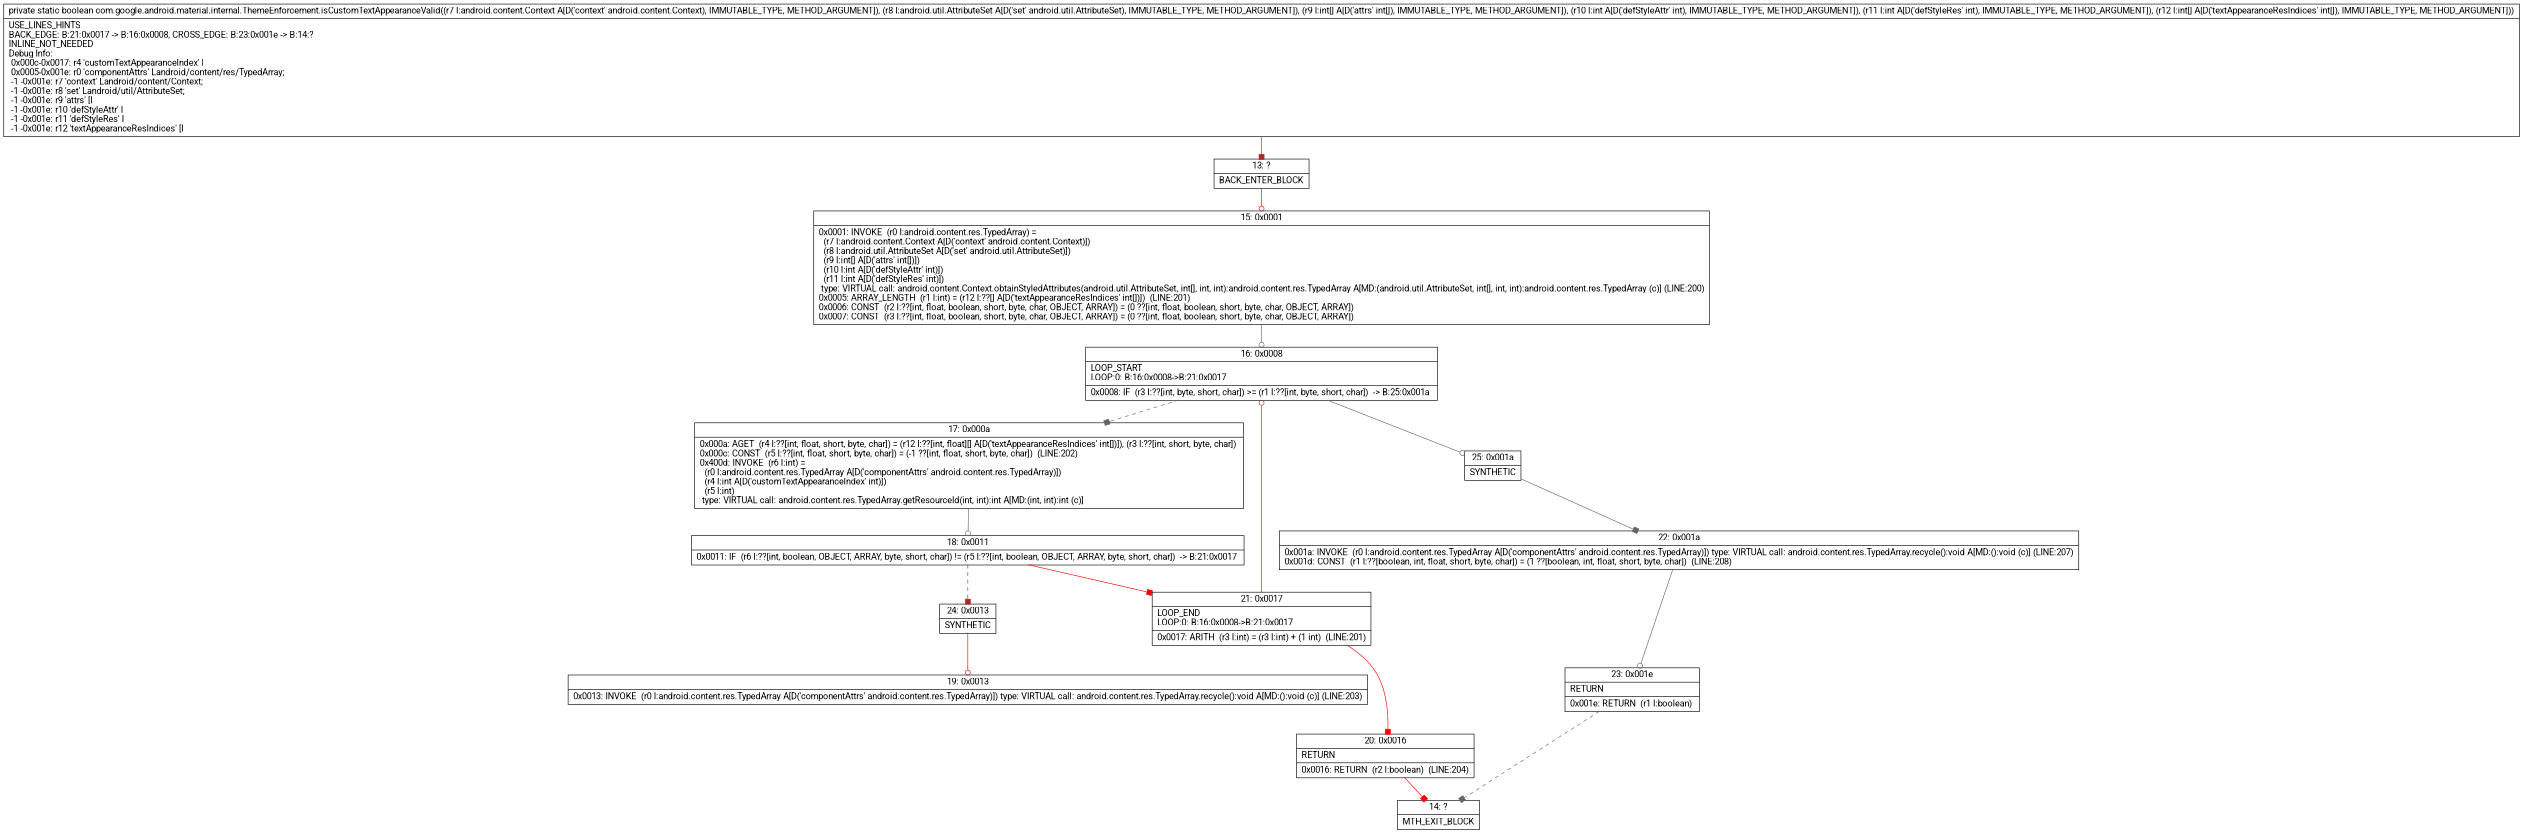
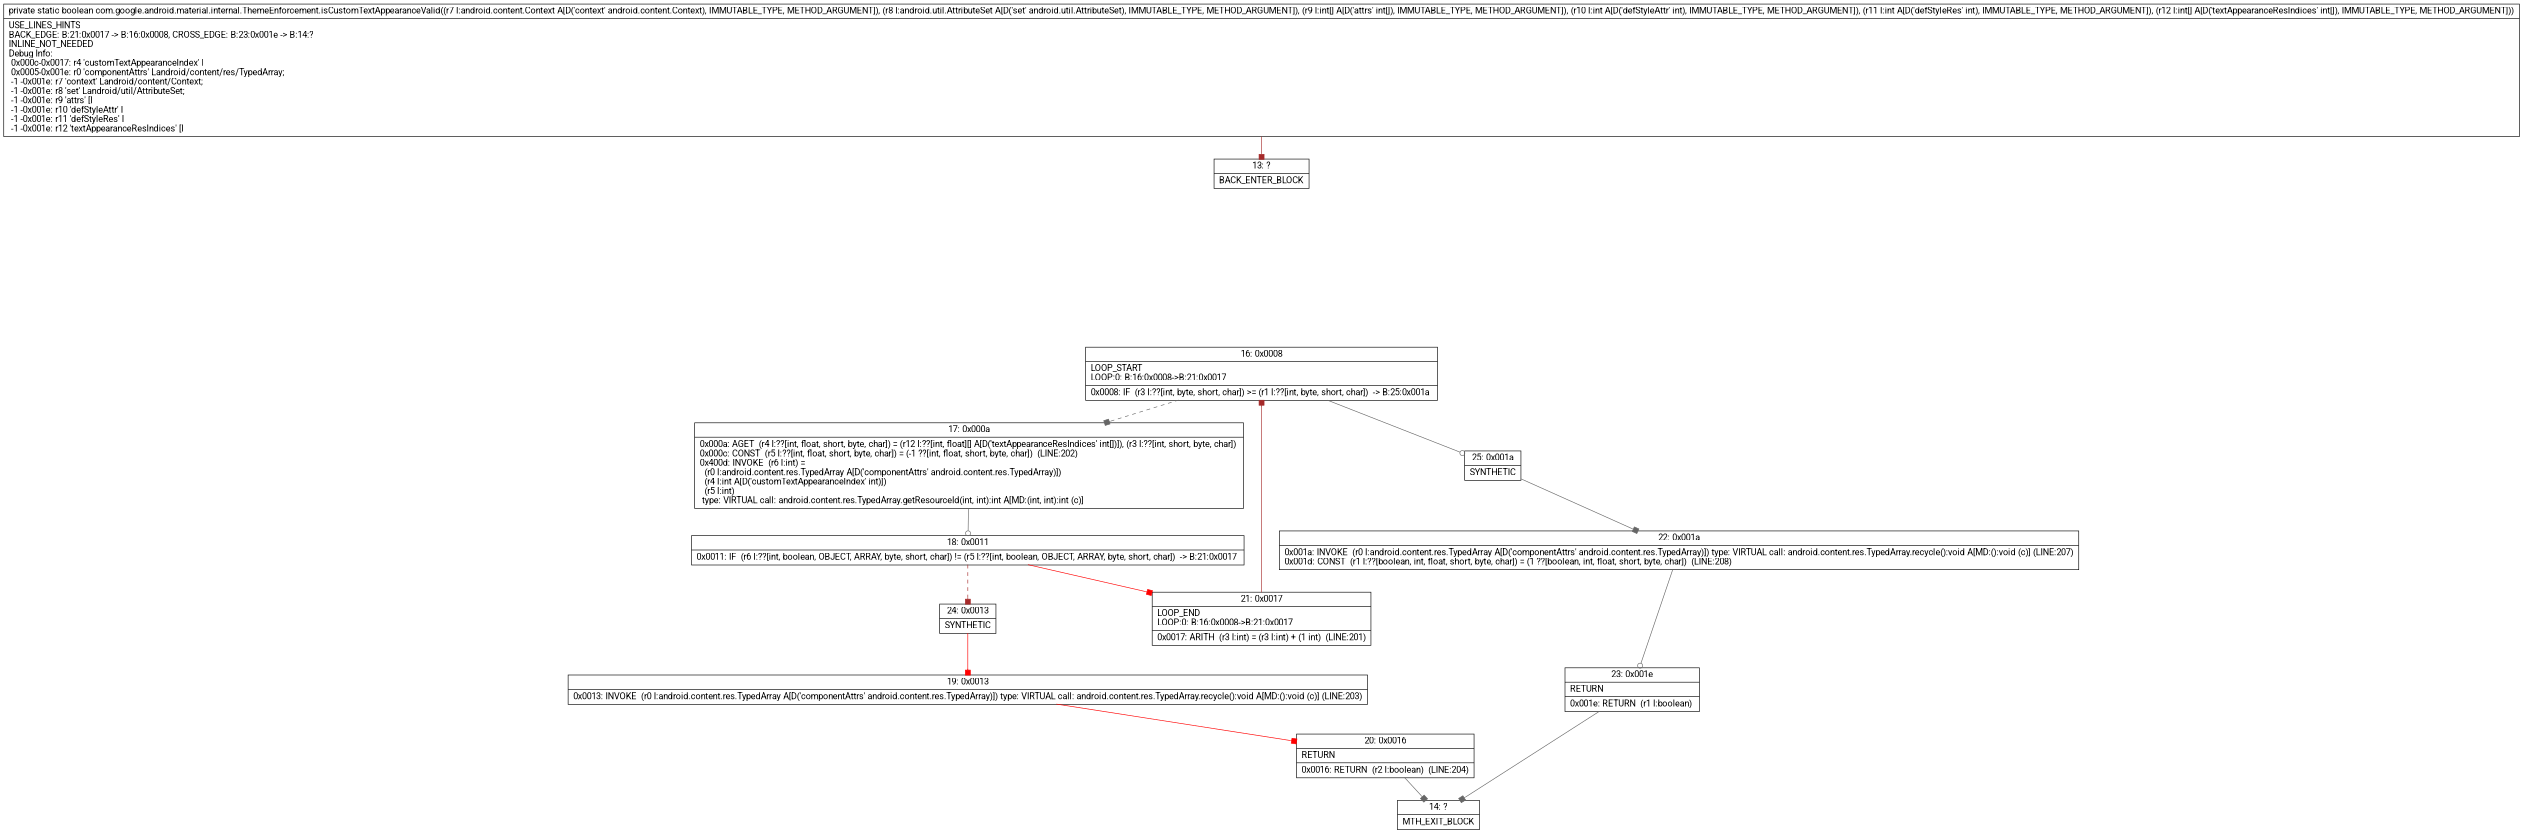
node "15: 0x0001": removed
edge "21: 0x0017" -> "16: 0x0008": arrowhead odot -> box
edge "24: 0x0013" -> "19: 0x0013": arrowhead odot -> box
edge "21: 0x0017" -> "20: 0x0016": now "19: 0x0013" -> "20: 0x0016"
edge "23: 0x001e" -> "14: ?": style dashed -> solid
edge "20: 0x0016" -> "14: ?": color red -> gray40
